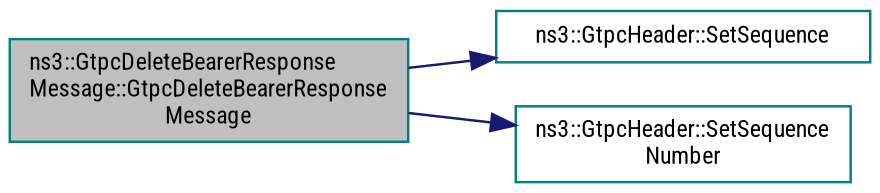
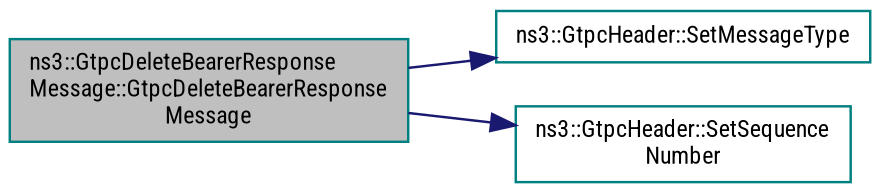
node "ns3::GtpcHeader::SetSequence": label "ns3::GtpcHeader::SetSequence" -> "ns3::GtpcHeader::SetMessageType"
